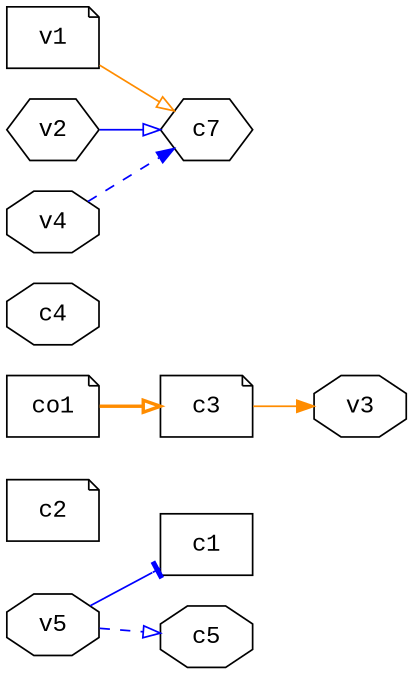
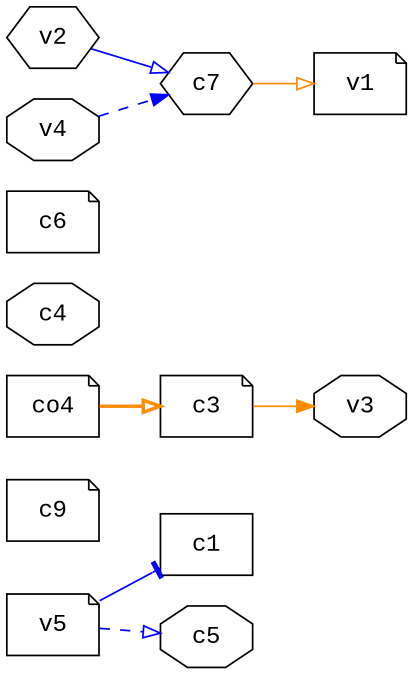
edge "v1" -> "c7": reversed
node "c6": added
node "co1": label "co1" -> "co4"
node "c2": label "c2" -> "c9"
node "v5": shape octagon -> note
